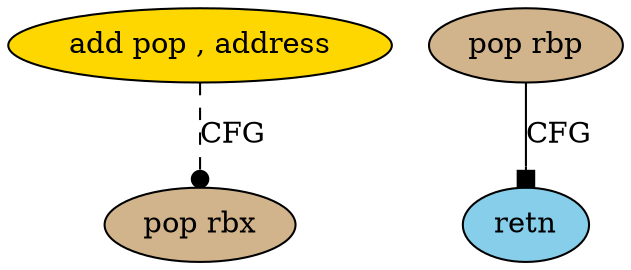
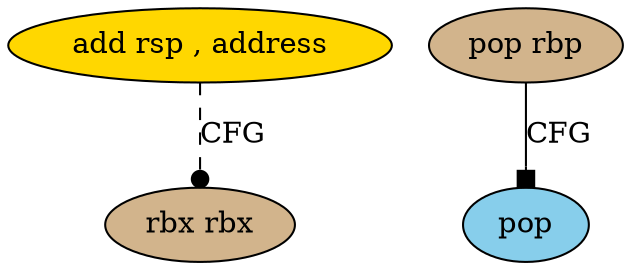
node "add pop , address": label "add pop , address" -> "add rsp , address"
node "pop rbx": label "pop rbx" -> "rbx rbx"
node "retn": label "retn" -> "pop"
